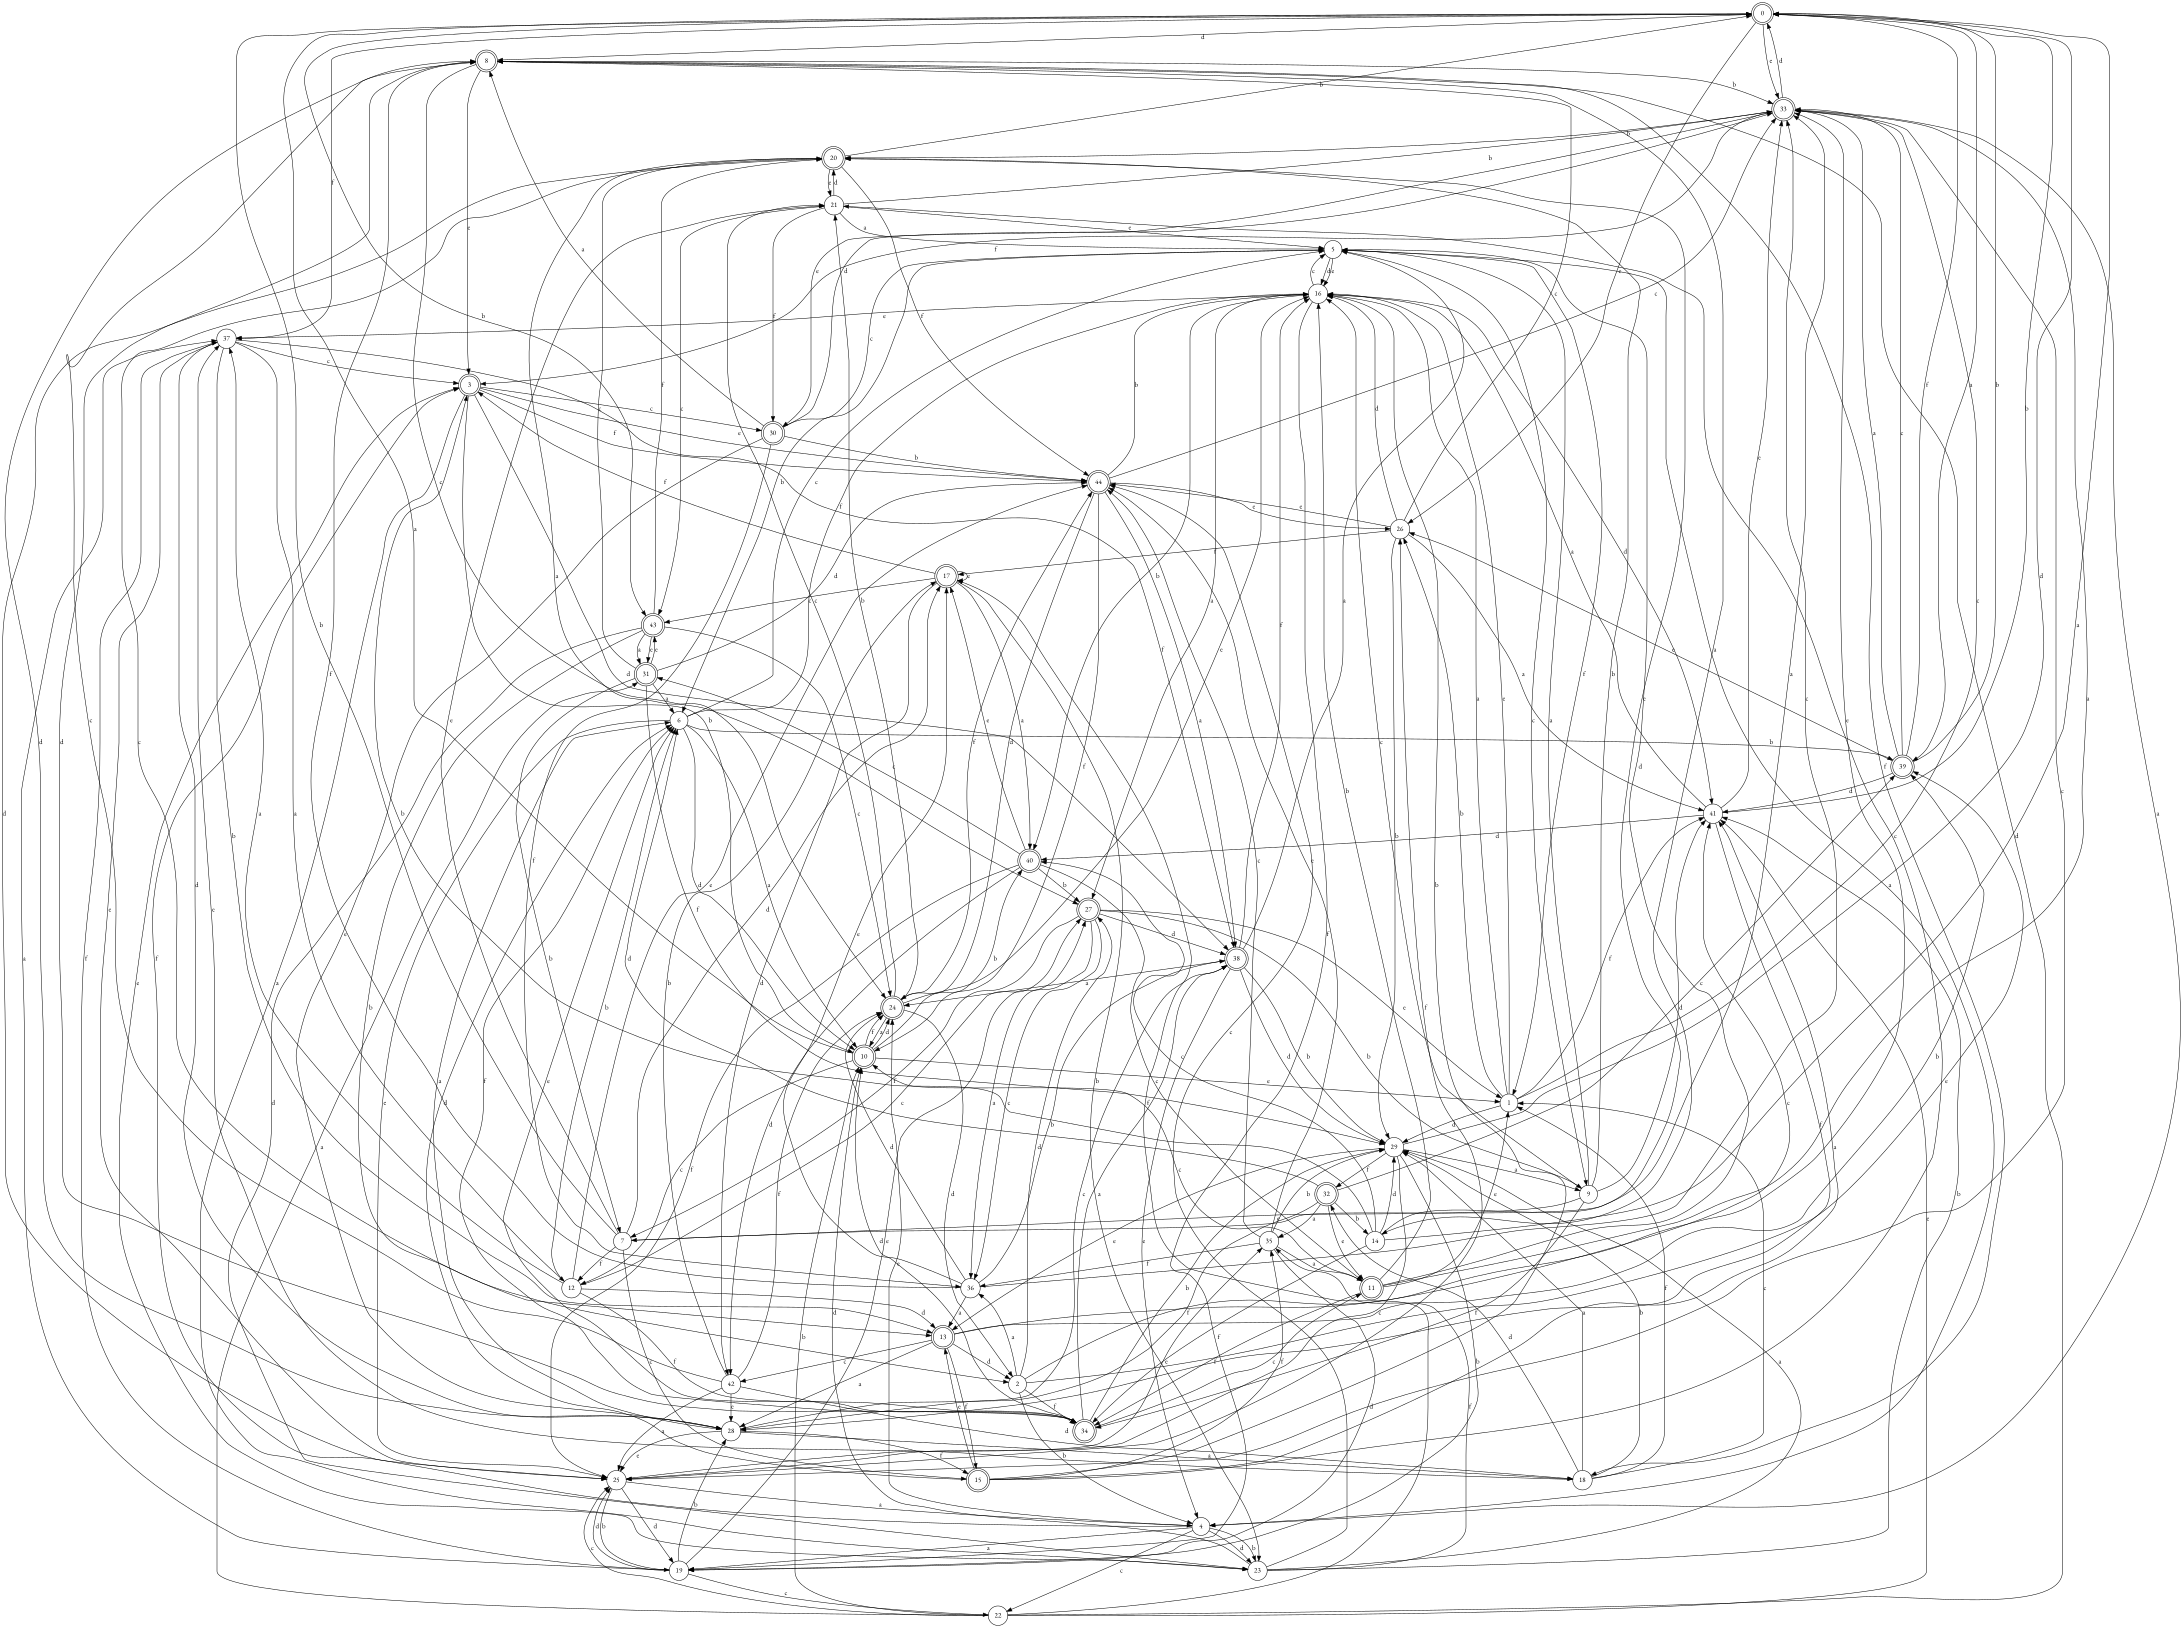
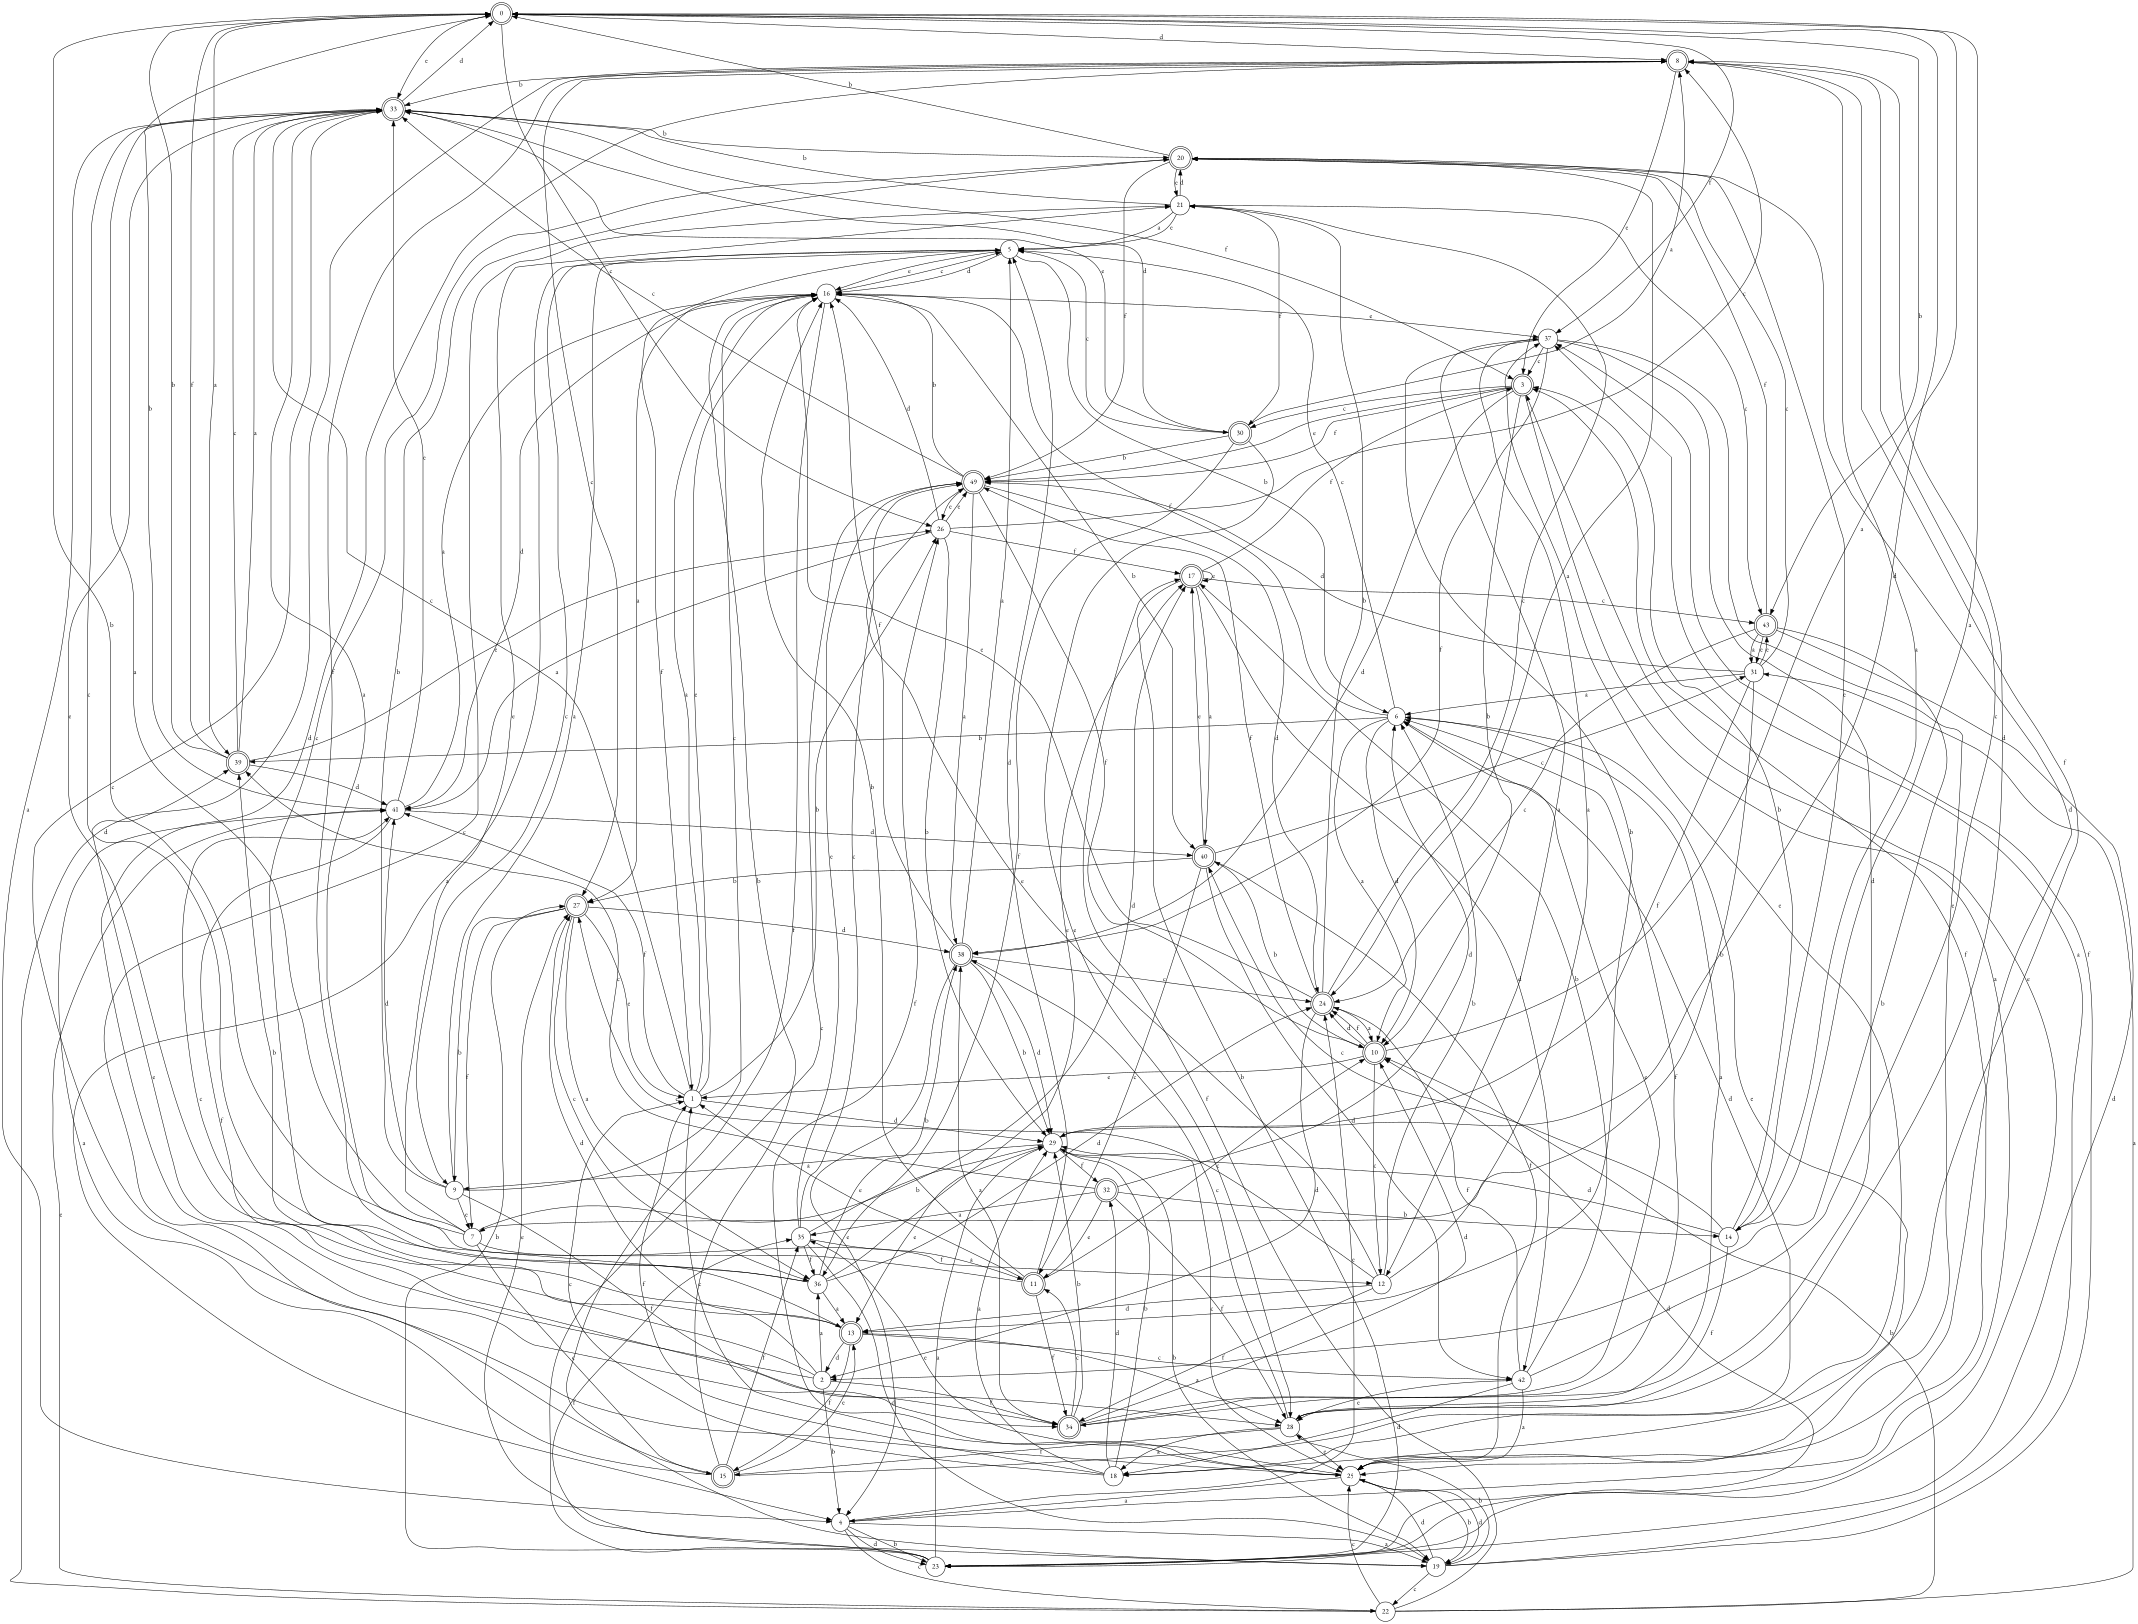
node "44": label "44" -> "49"
node "31": shape doublecircle -> circle
edge "38" -> "24": label "a" -> "c"
edge "23" -> "41": now "23" -> "27"
edge "25" -> "1": added, label "c"
